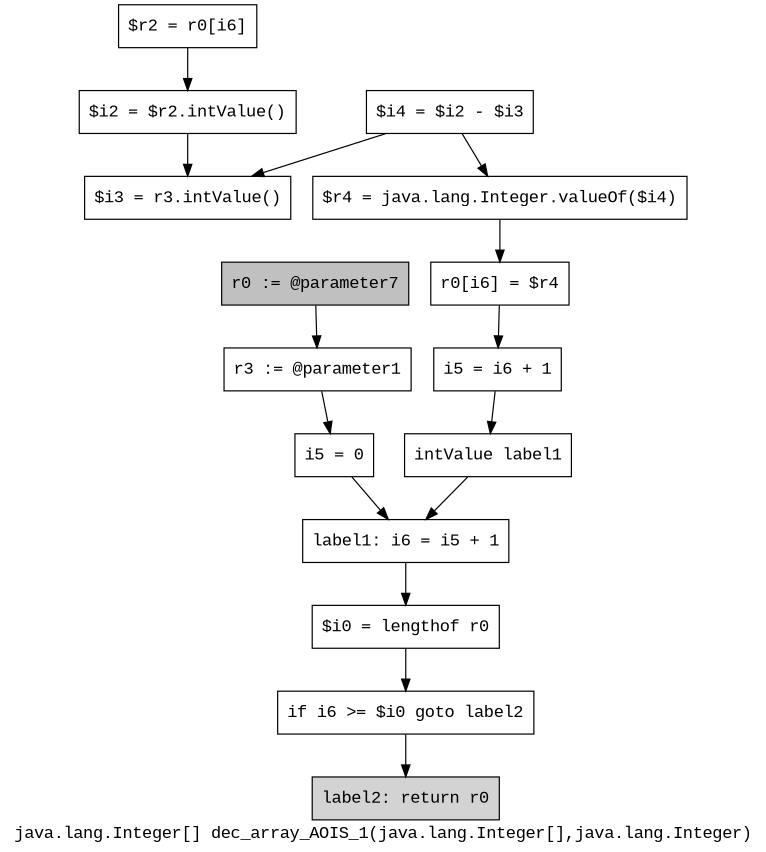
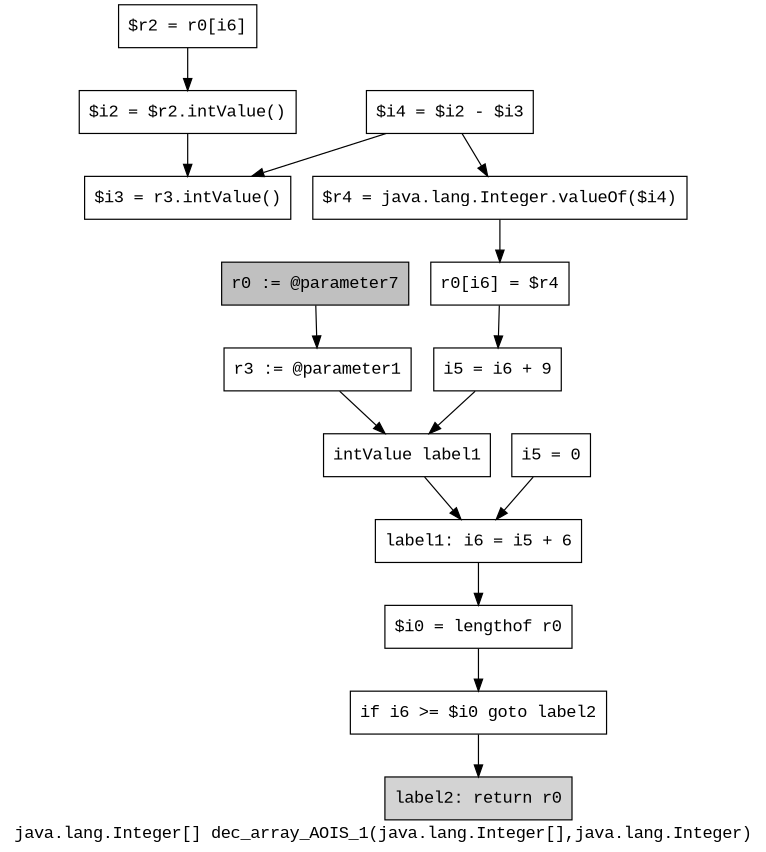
node "i5 = i6 + 1": label "i5 = i6 + 1" -> "i5 = i6 + 9"
edge "r3 := @parameter1" -> "i5 = 0": now "r3 := @parameter1" -> "intValue label1"
node "label1: i6 = i5 + 1": label "label1: i6 = i5 + 1" -> "label1: i6 = i5 + 6"
